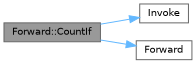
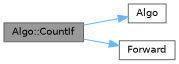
node "Invoke": label "Invoke" -> "Algo"
node "Forward::CountIf": label "Forward::CountIf" -> "Algo::CountIf"
